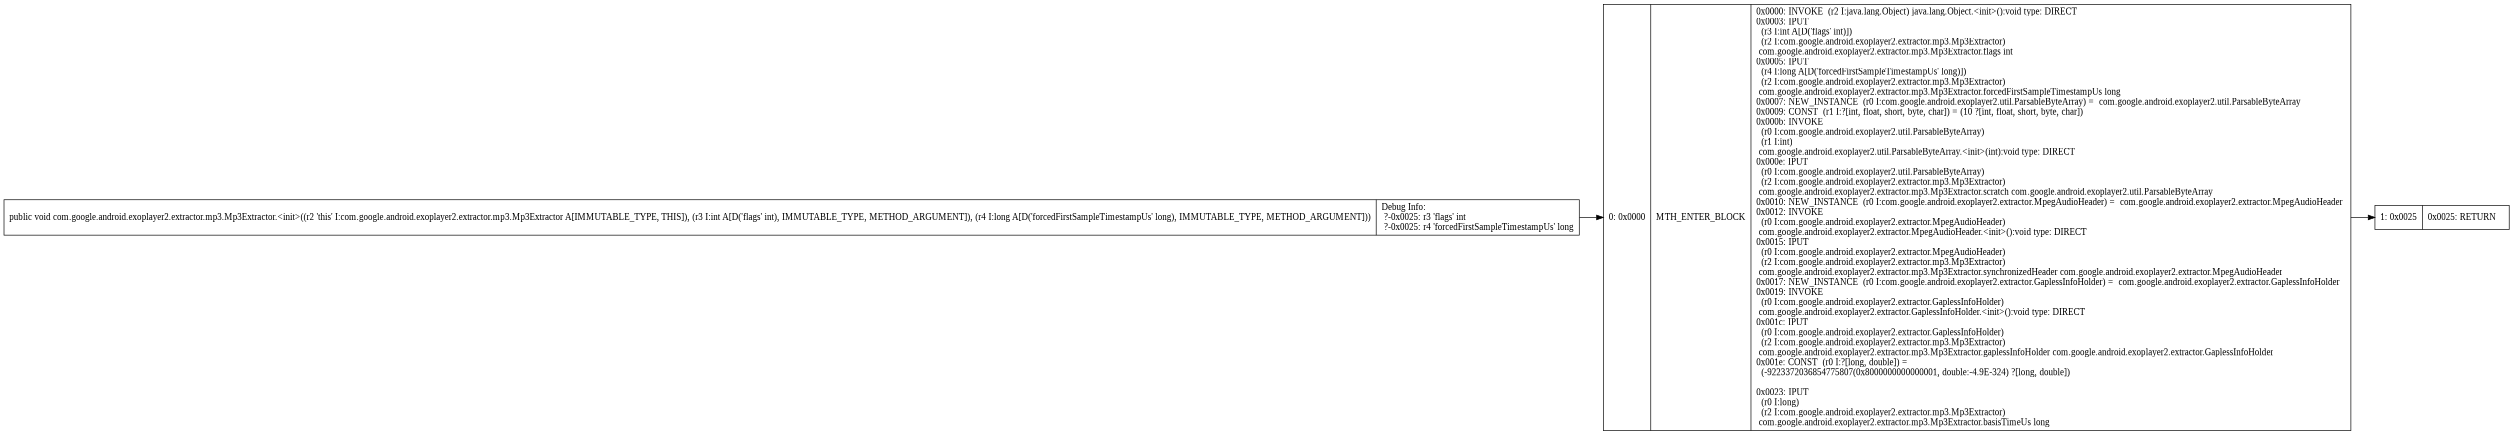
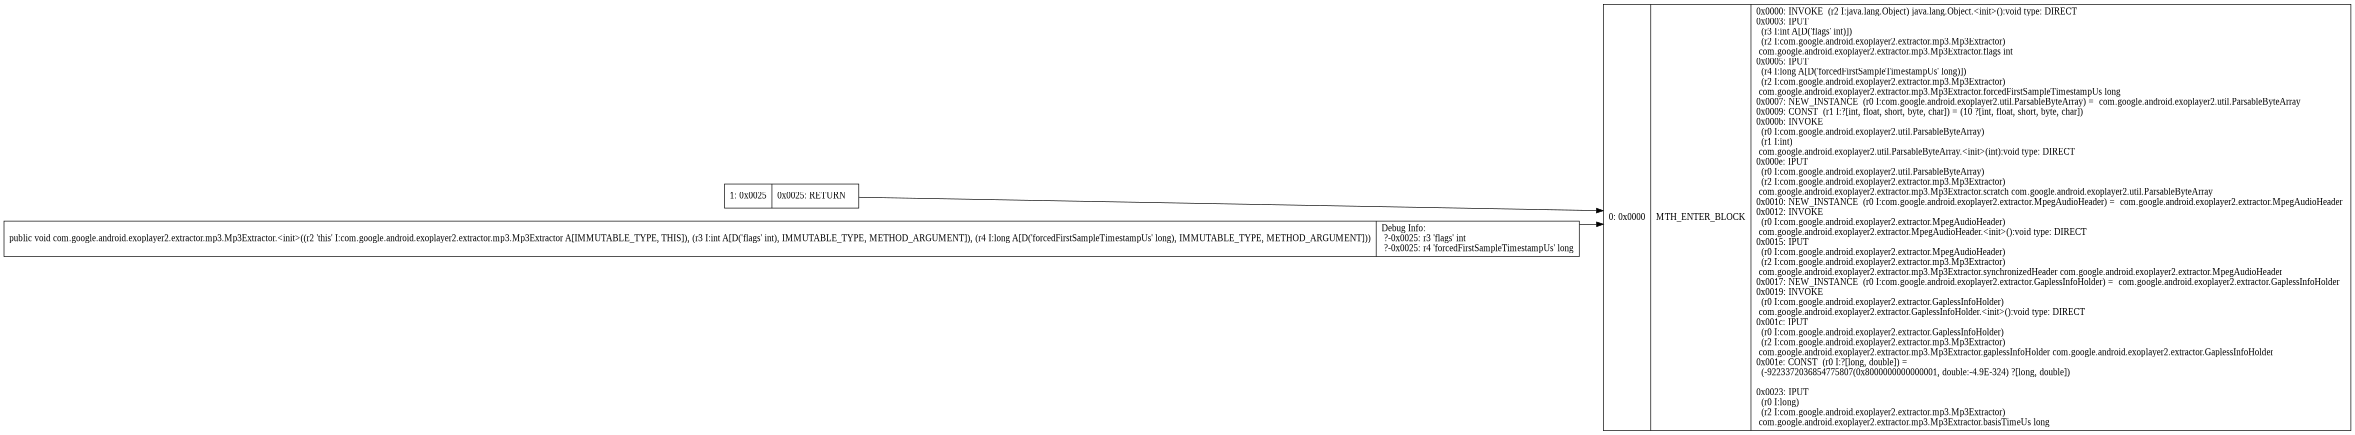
edge "0: 0x0000" -> "1: 0x0025": reversed
